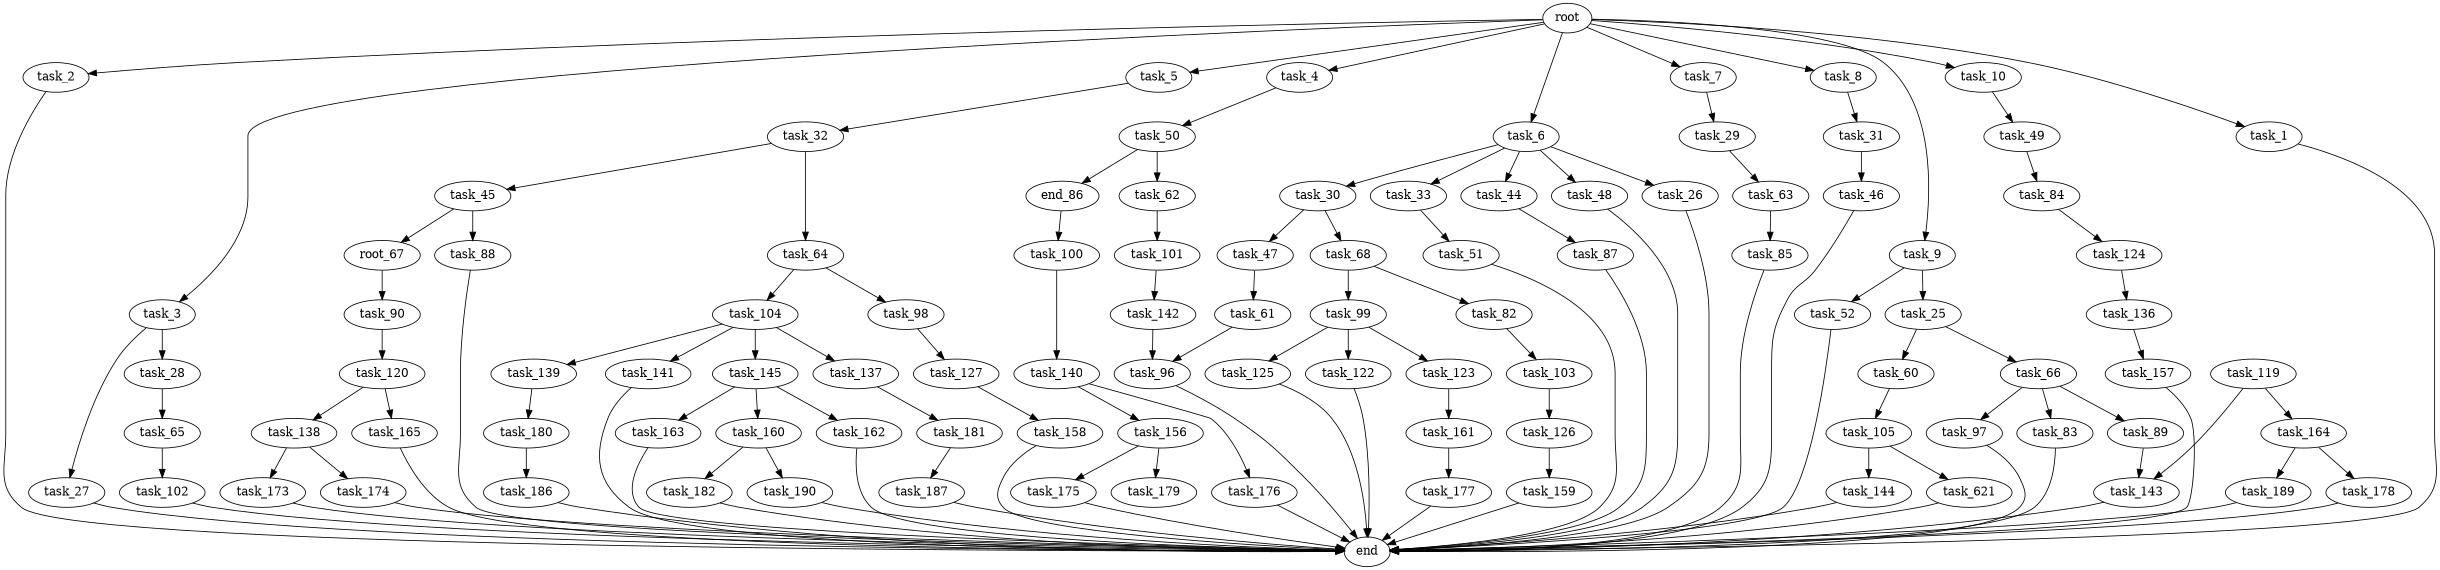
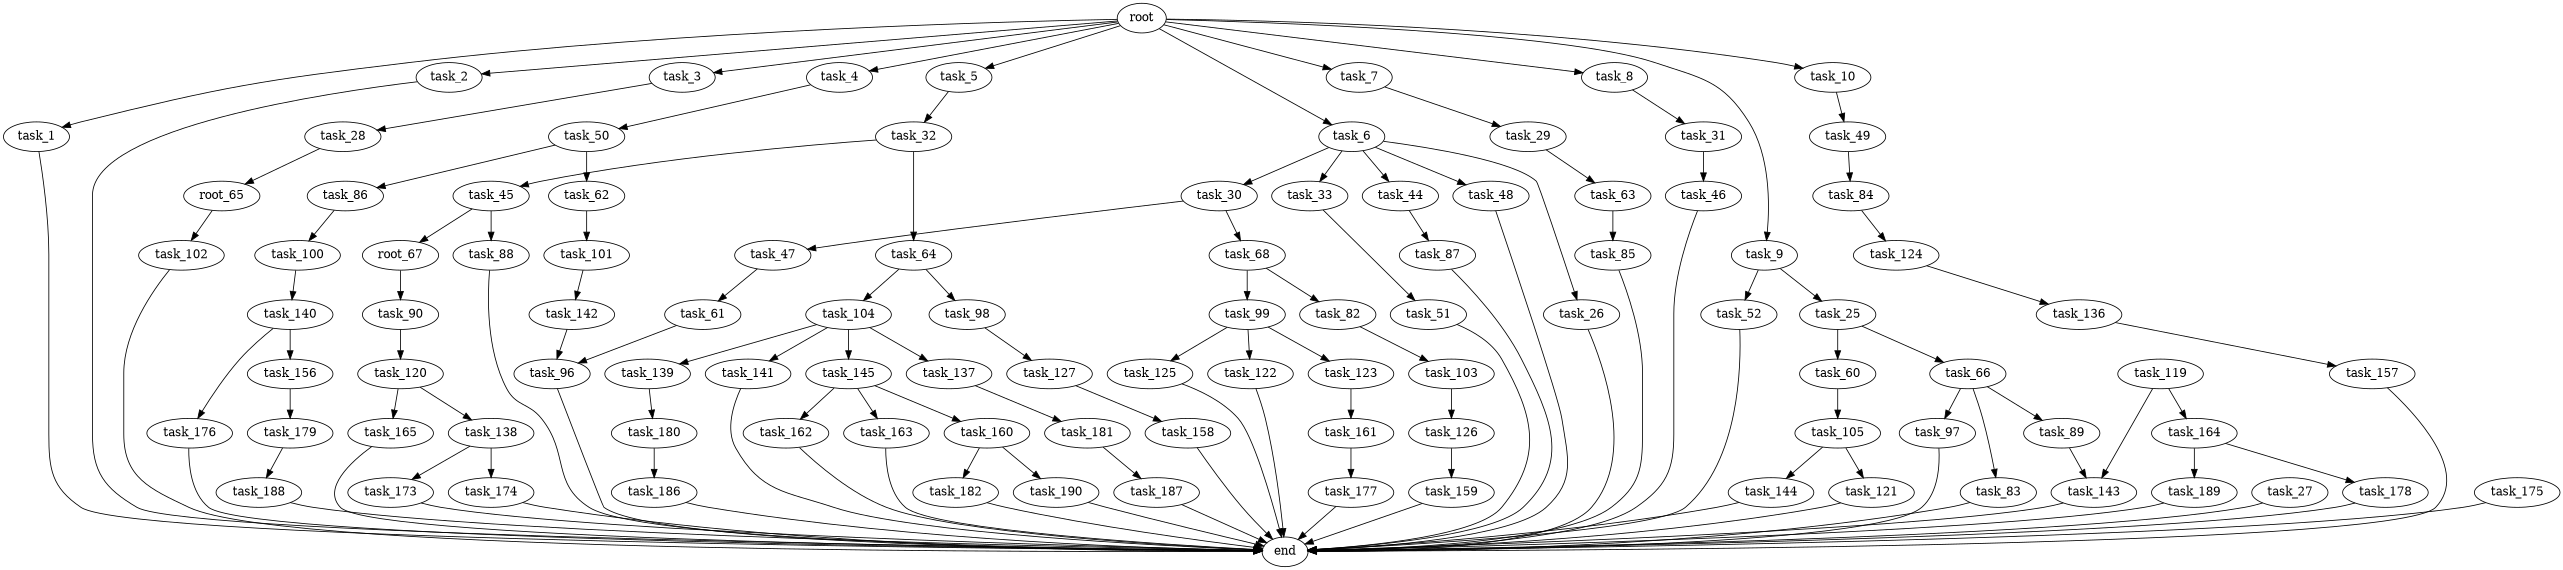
node "end_86": label "end_86" -> "task_86"
edge "task_3" -> "task_27": removed
node "task_65": label "task_65" -> "root_65"
edge "task_156" -> "task_175": removed
node "task_188": added
node "task_621": label "task_621" -> "task_121"
